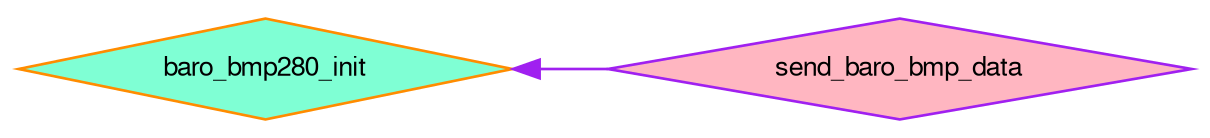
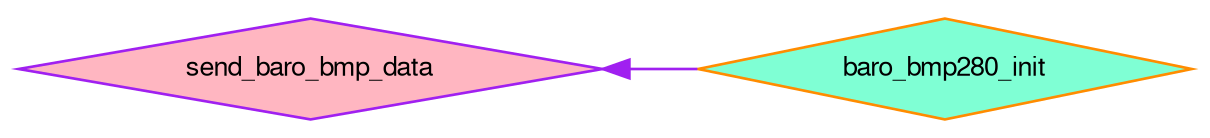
edge "send_baro_bmp_data" -> "baro_bmp280_init": reversed
